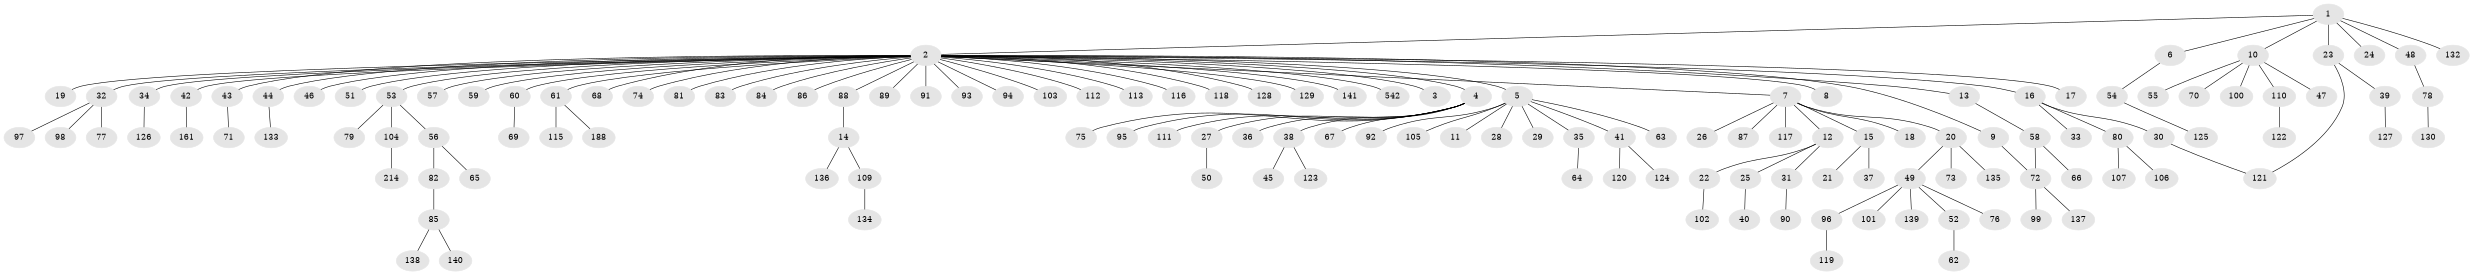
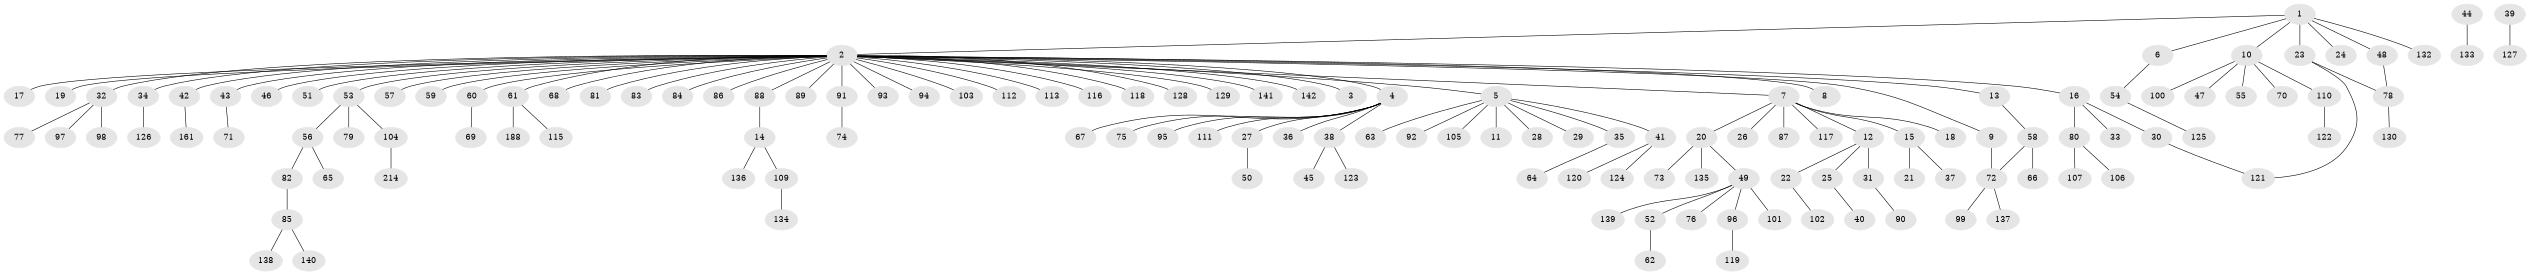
edge "2" -- "44": removed
edge "2" -- "74": now "91" -- "74"
edge "23" -- "39": now "23" -- "78"
node "542": label "542" -> "142"
